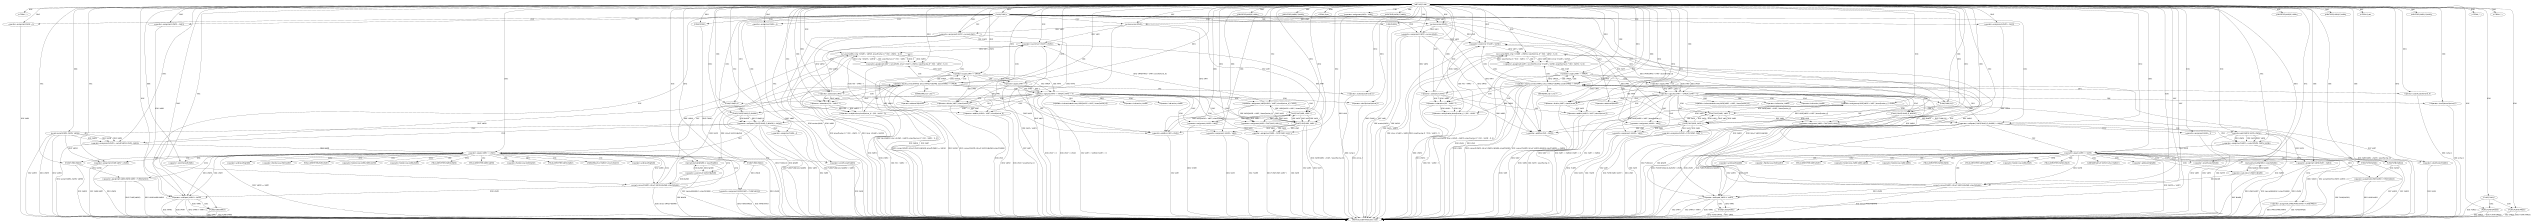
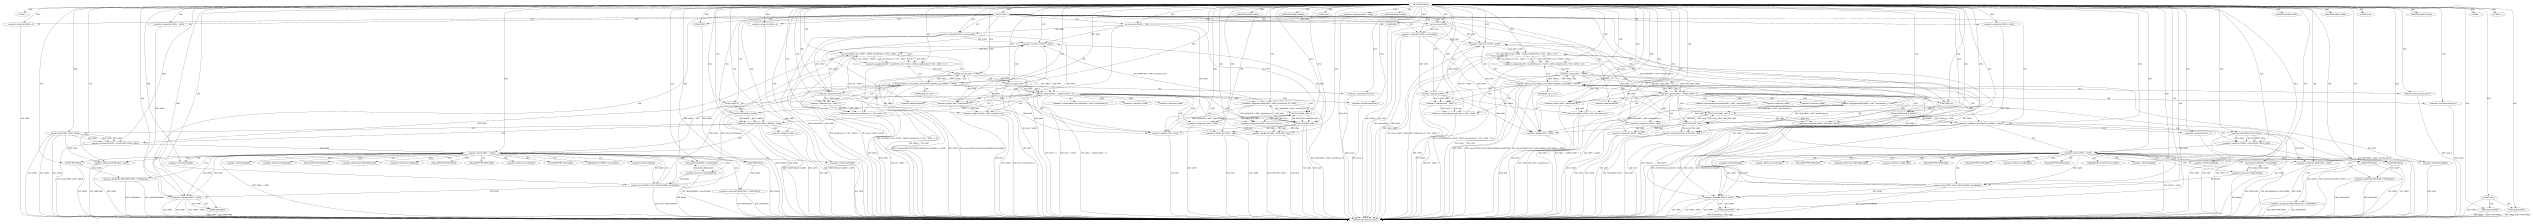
node "(METHOD,FUN1)": label "(METHOD,FUN1)" -> "(METHOD,METHOD1)"
node "(METHOD_IDENTIFIER,static void)": label "(METHOD_IDENTIFIER,static void)" -> "(METHOD_RETURN,static void)"
